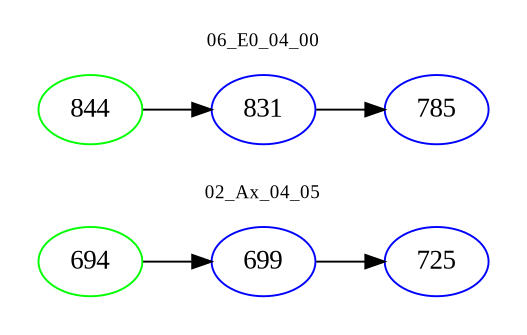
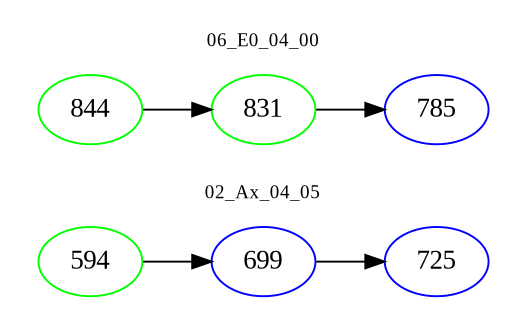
node "831": color blue -> green
node "694": label "694" -> "594"
